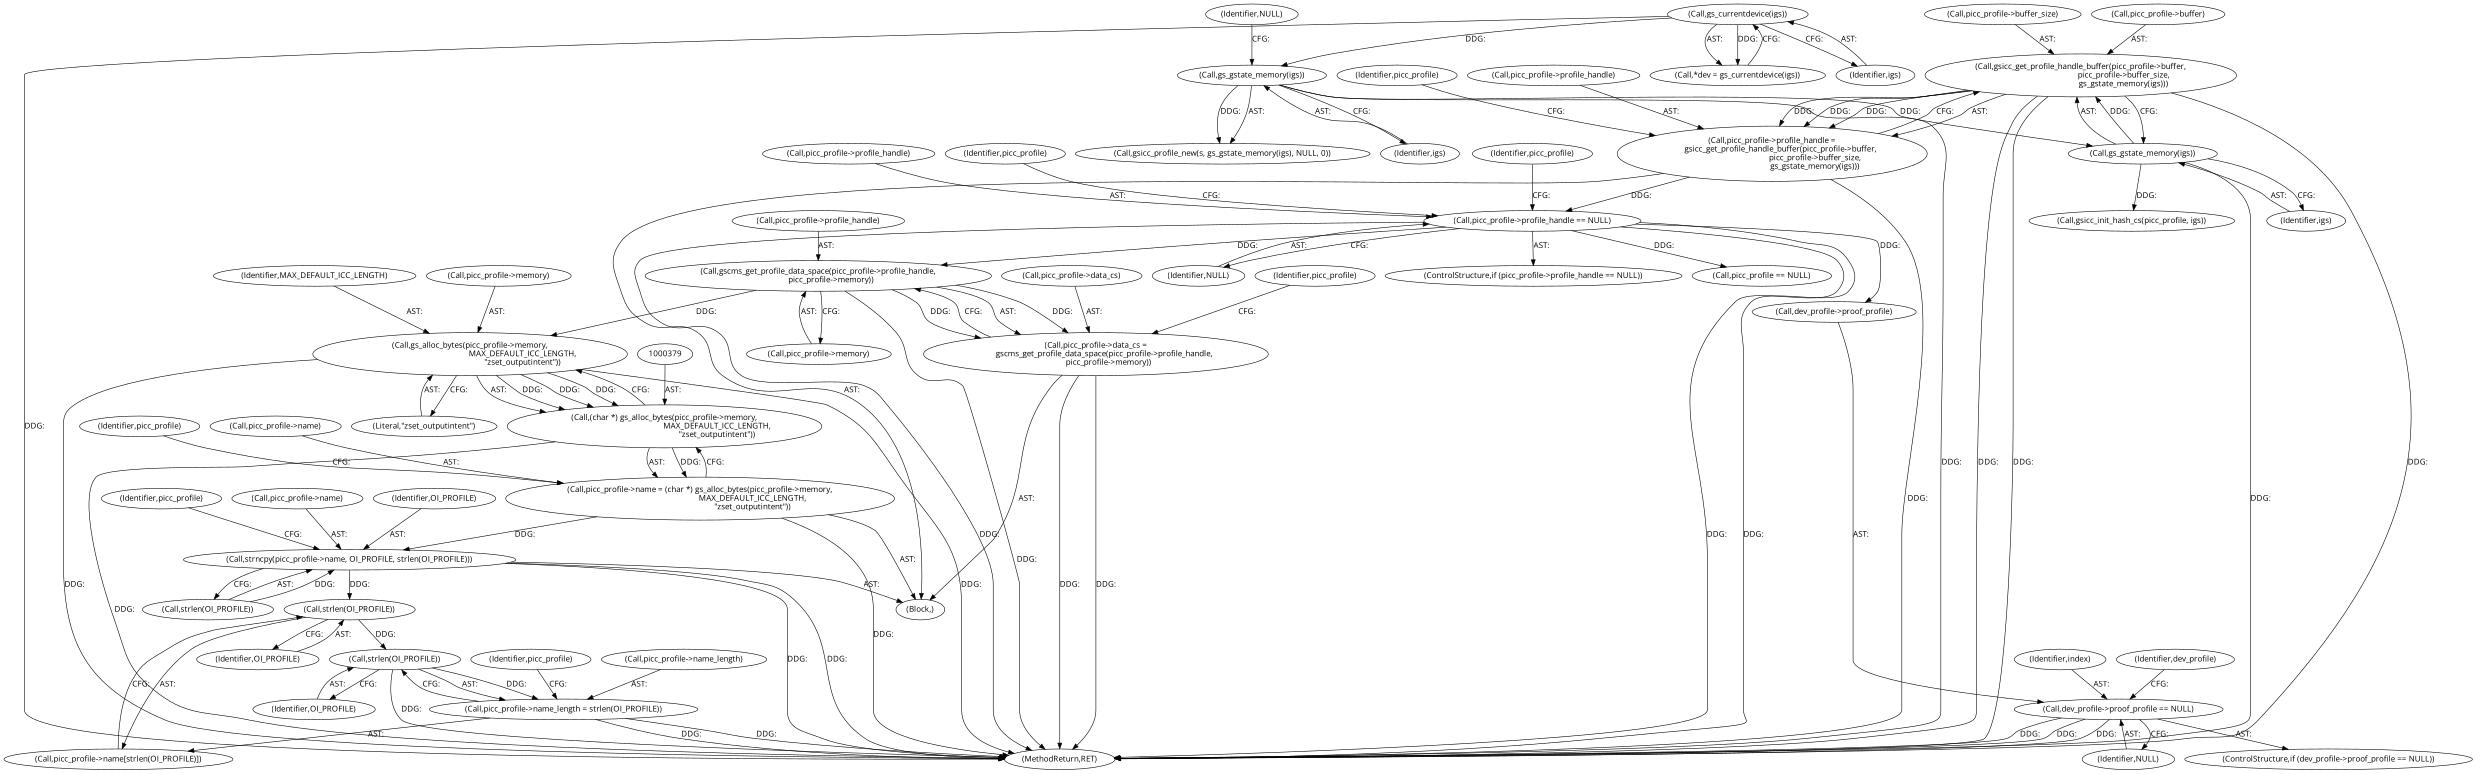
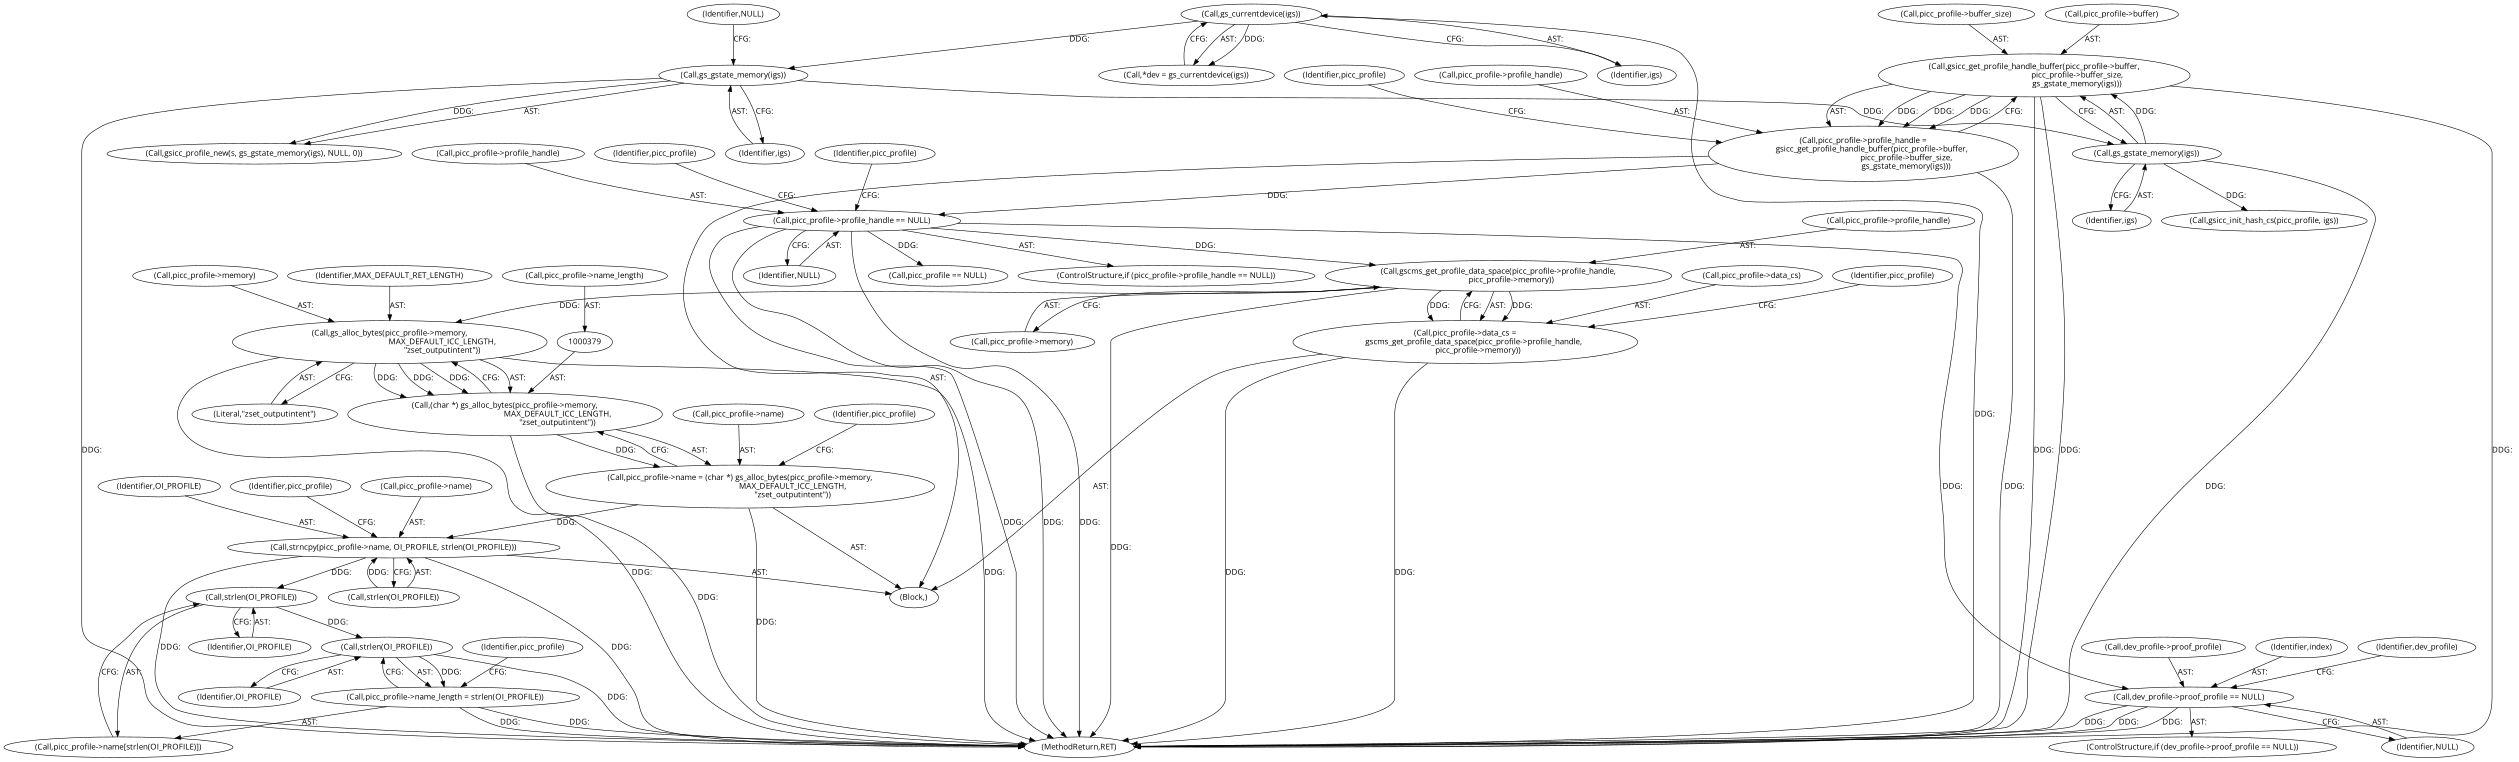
edge "(Call,picc_profile->profile_handle == NULL)" -> "(Call,dev_profile->proof_profile)": now "(Call,picc_profile->profile_handle == NULL)" -> "(Call,dev_profile->proof_profile == NULL)"
node "(Identifier,MAX_DEFAULT_ICC_LENGTH)": label "(Identifier,MAX_DEFAULT_ICC_LENGTH)" -> "(Identifier,MAX_DEFAULT_RET_LENGTH)"
edge "(Call,picc_profile->name_length)" -> "(Call,picc_profile->name_length = strlen(OI_PROFILE))": now "(Call,picc_profile->name_length)" -> "1000379"
